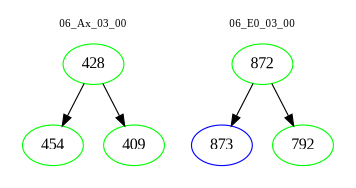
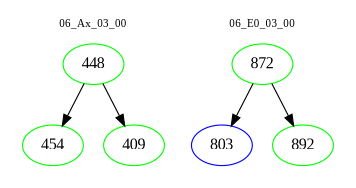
node "428": label "428" -> "448"
node "873": label "873" -> "803"
node "792": label "792" -> "892"
